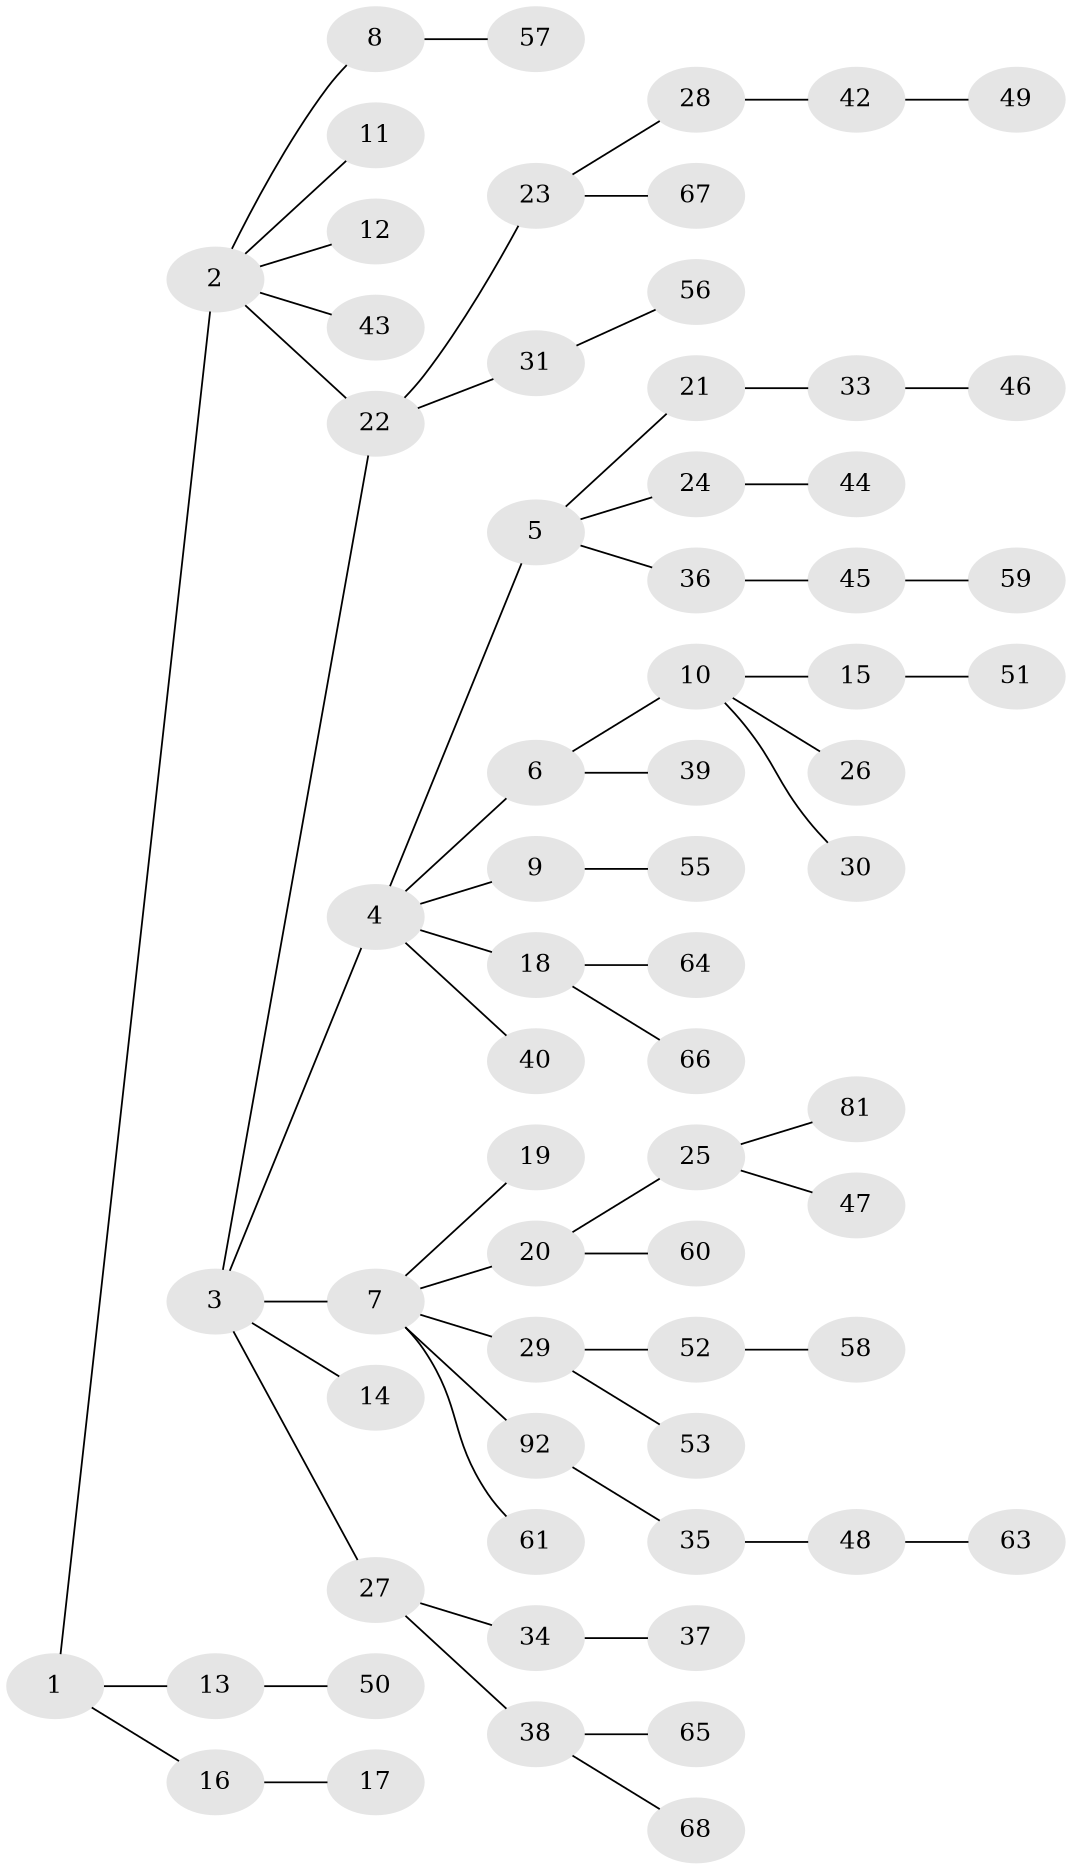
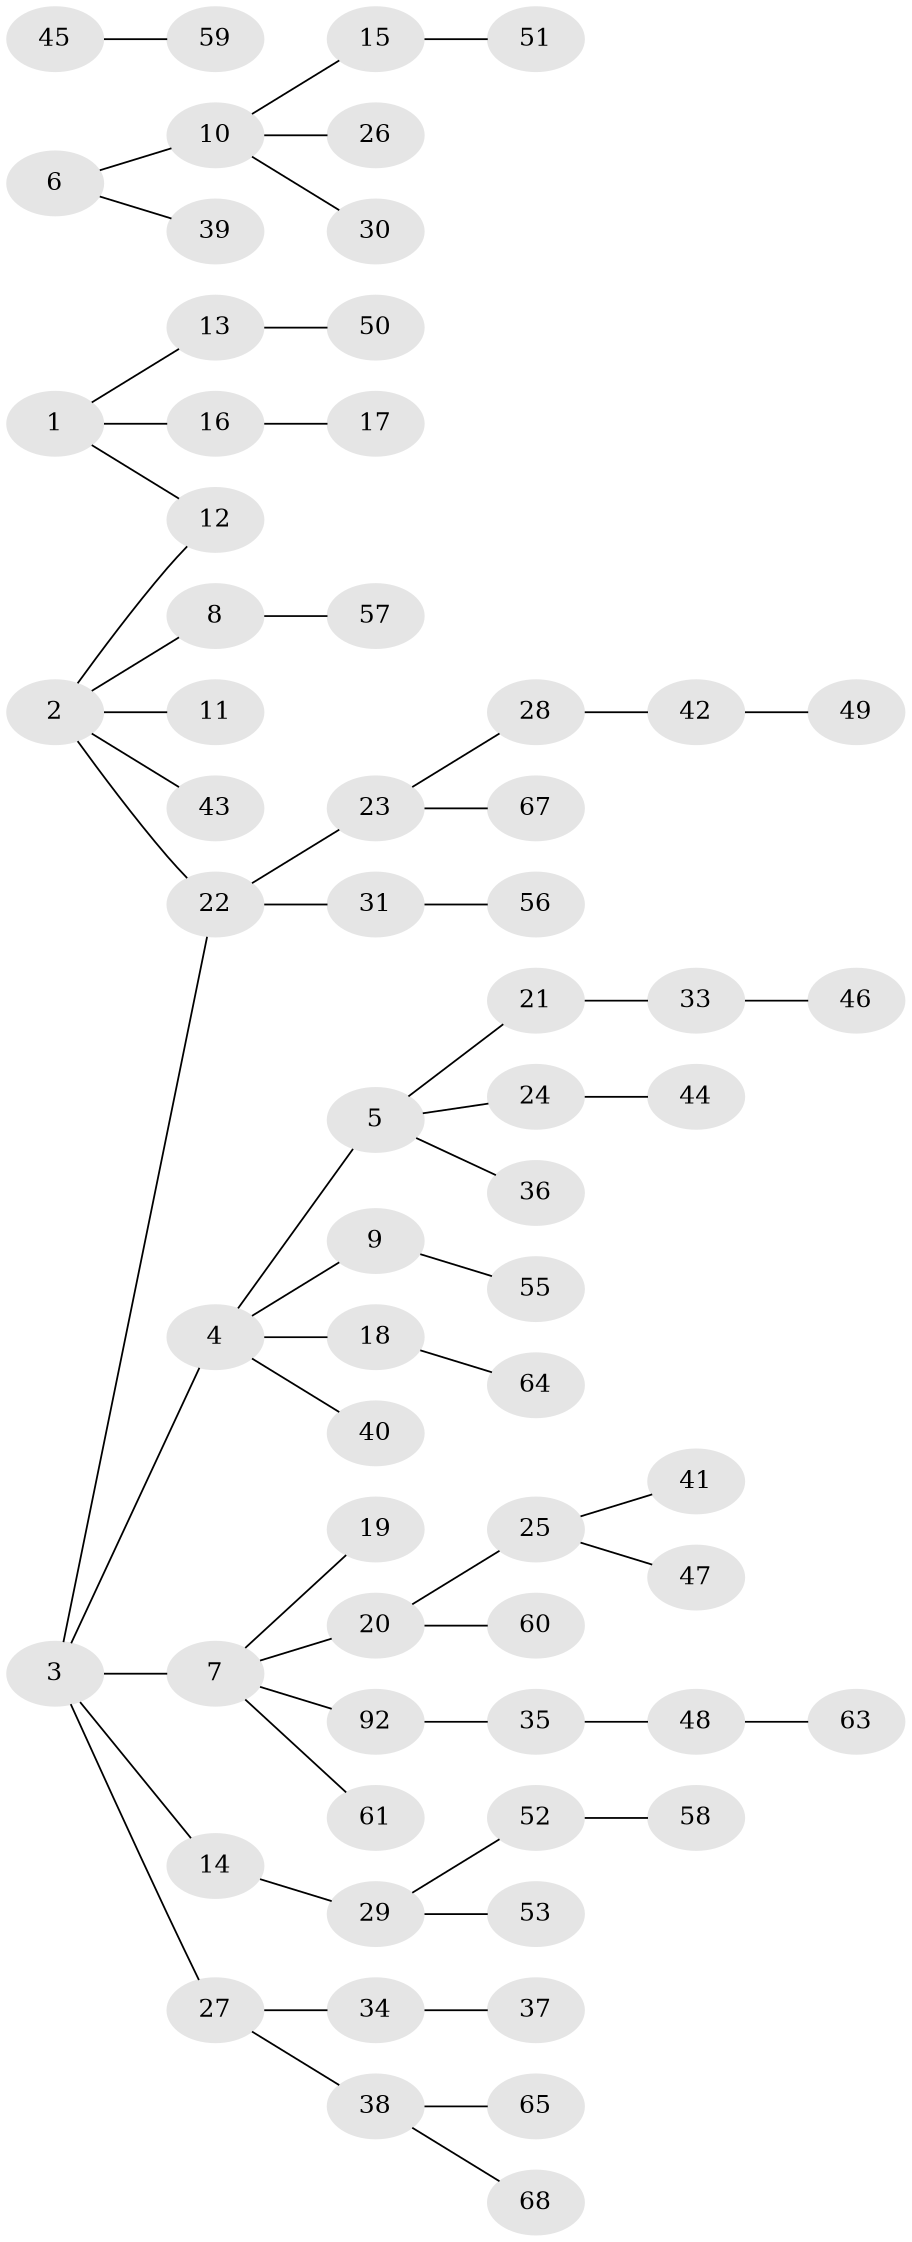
edge "36" -- "45": removed
edge "6" -- "4": removed
edge "2" -- "1": now "12" -- "1"
node "66": removed
node "81": label "81" -> "41"
edge "7" -- "29": now "14" -- "29"
